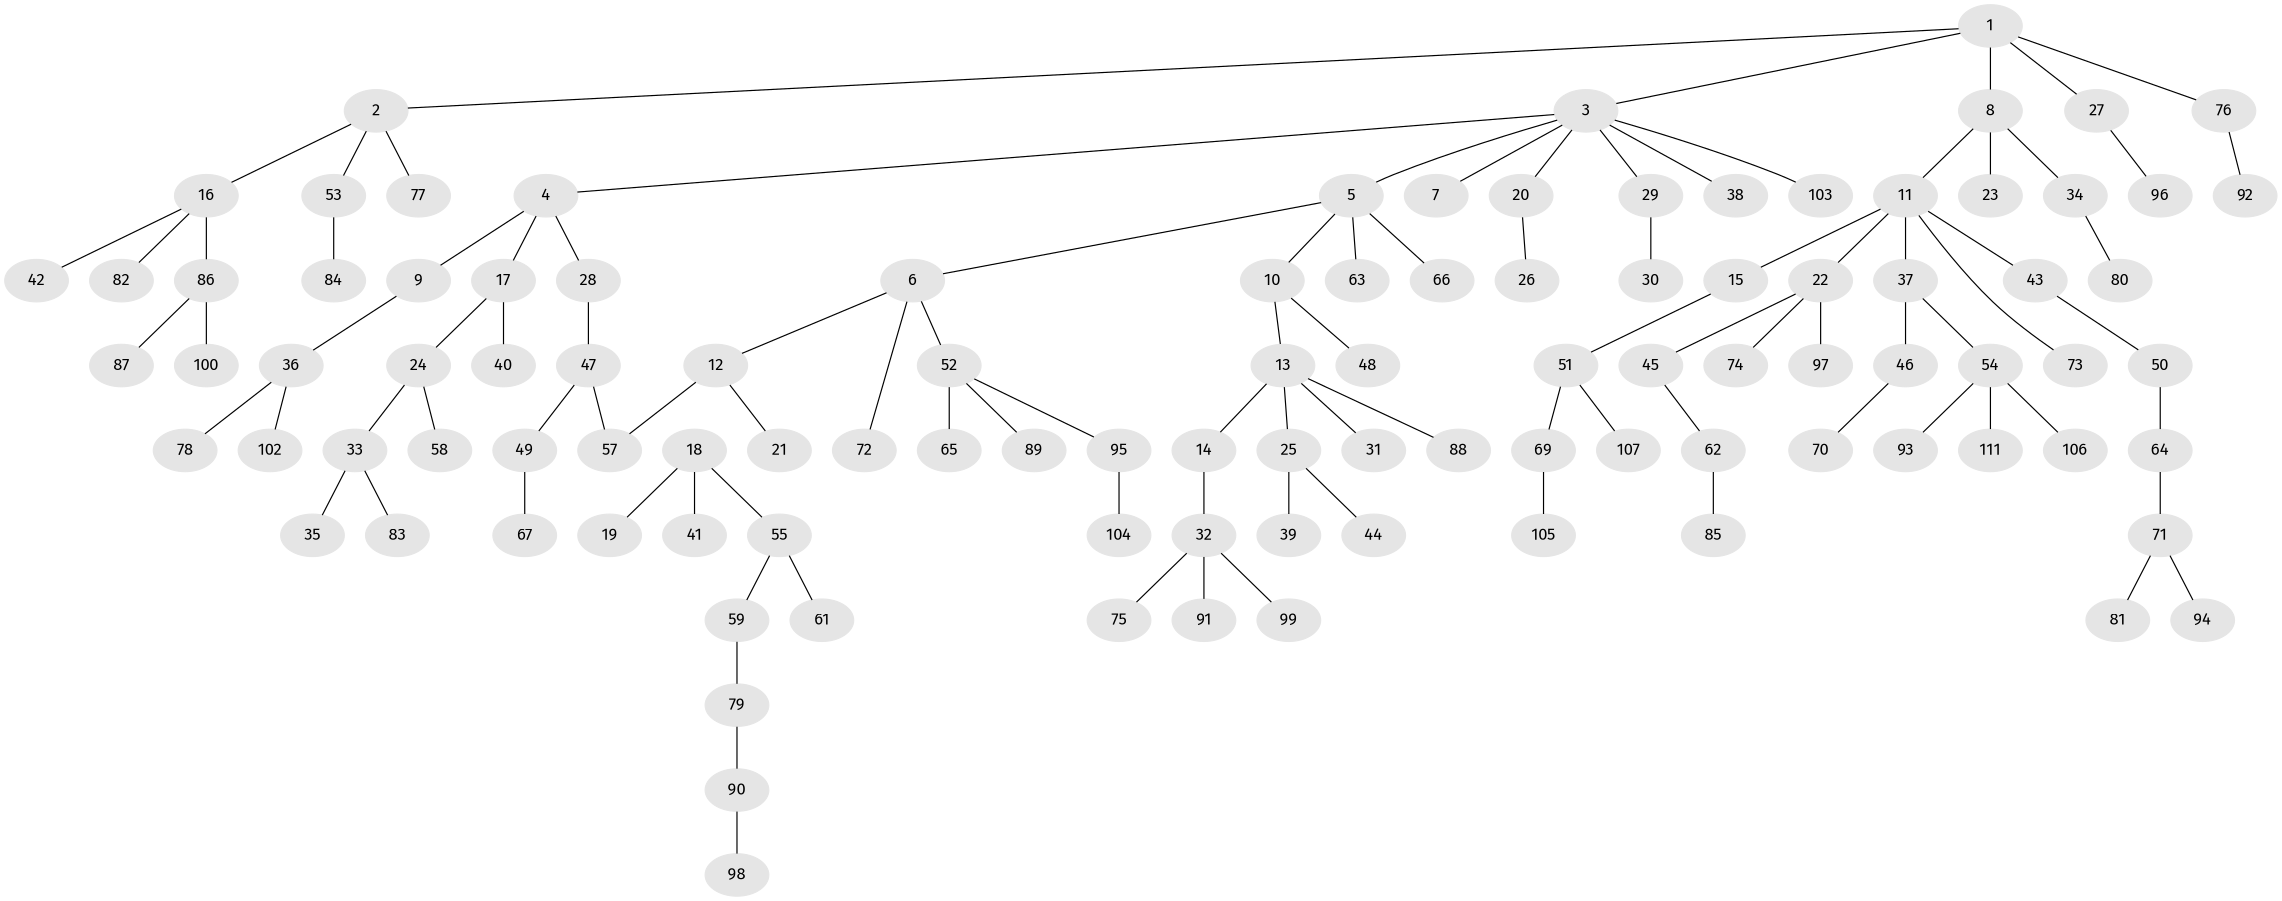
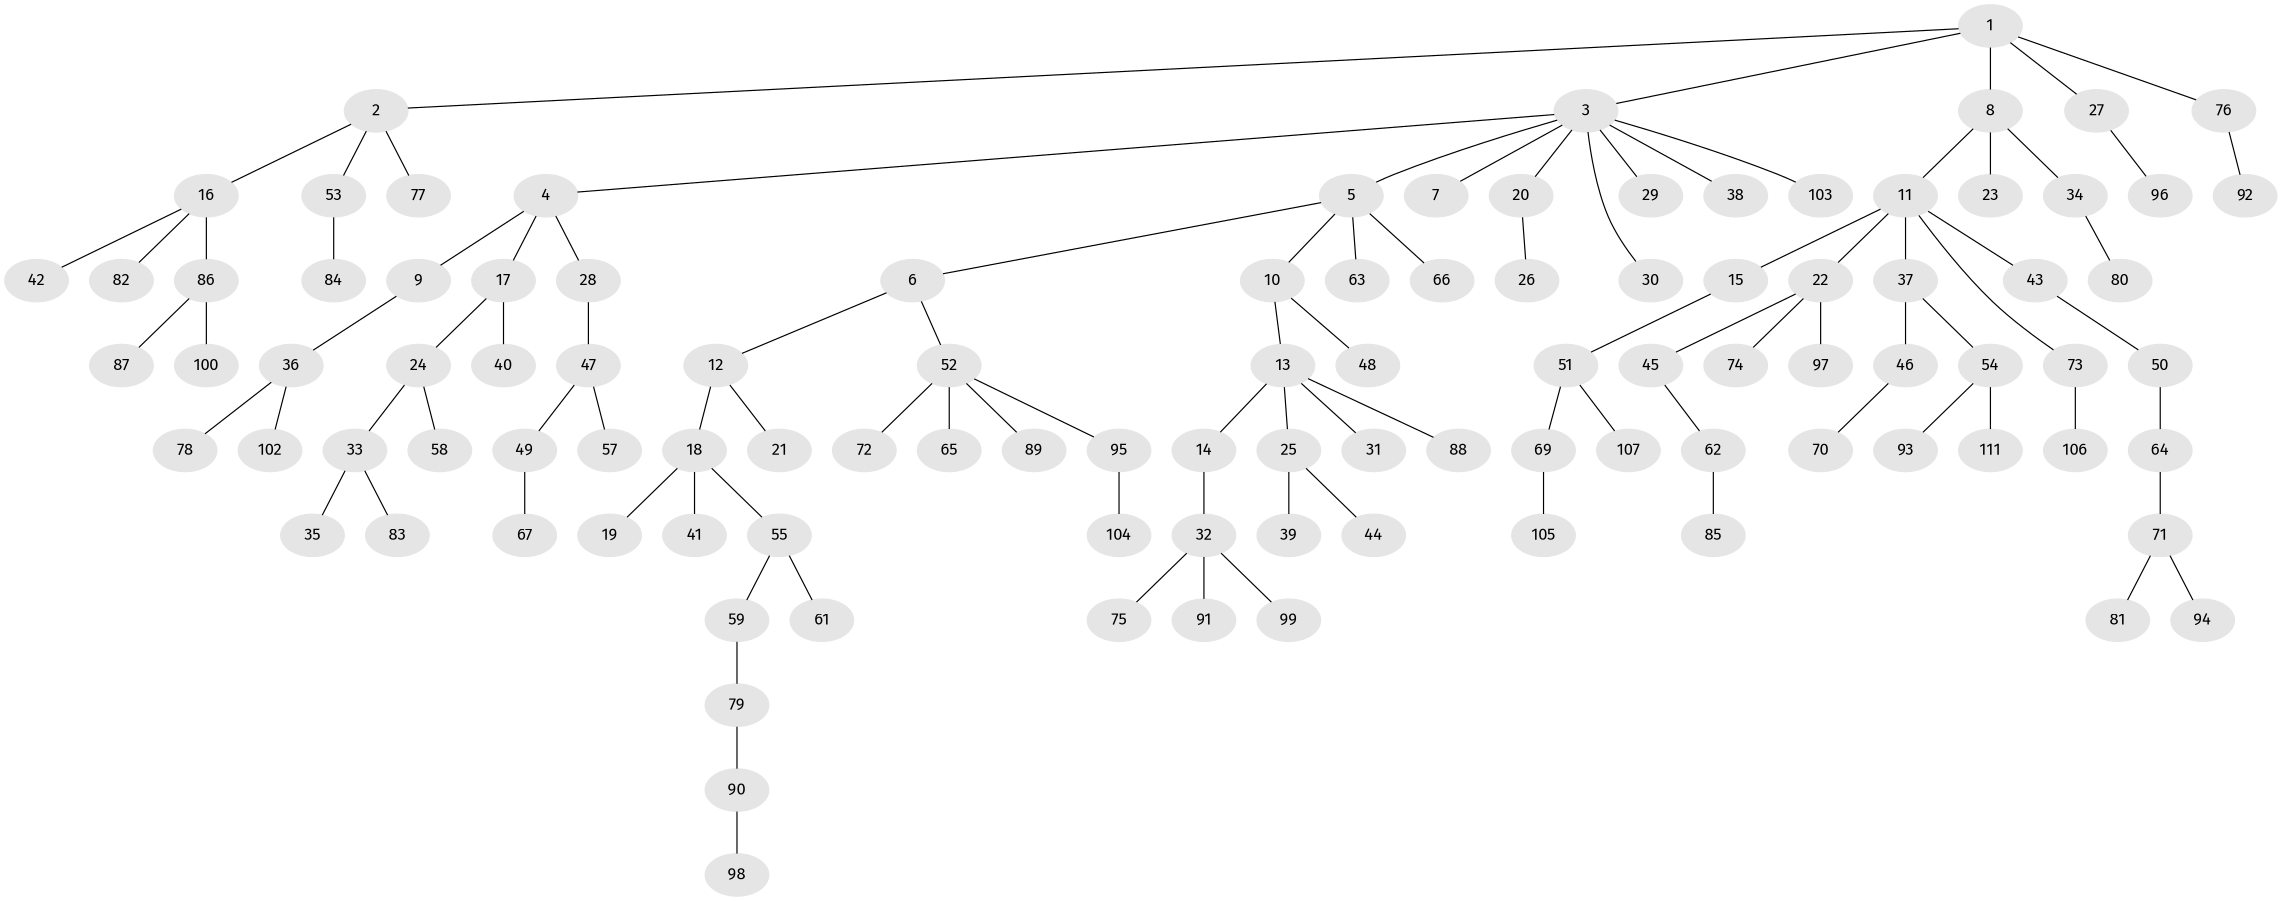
edge "29" -- "30": now "3" -- "30"
edge "6" -- "72": now "52" -- "72"
edge "12" -- "57": now "12" -- "18"
edge "54" -- "106": now "73" -- "106"
